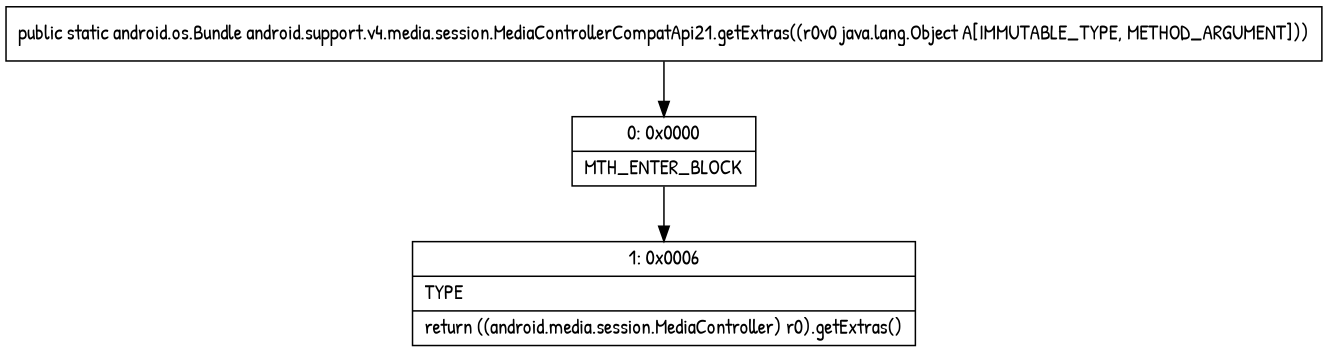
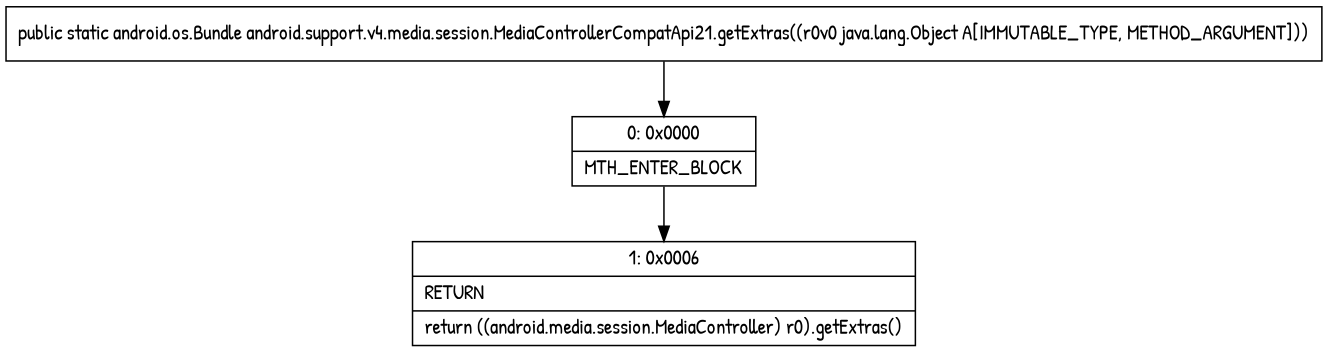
node "1: 0x0006": text "TYPE" -> "RETURN"
